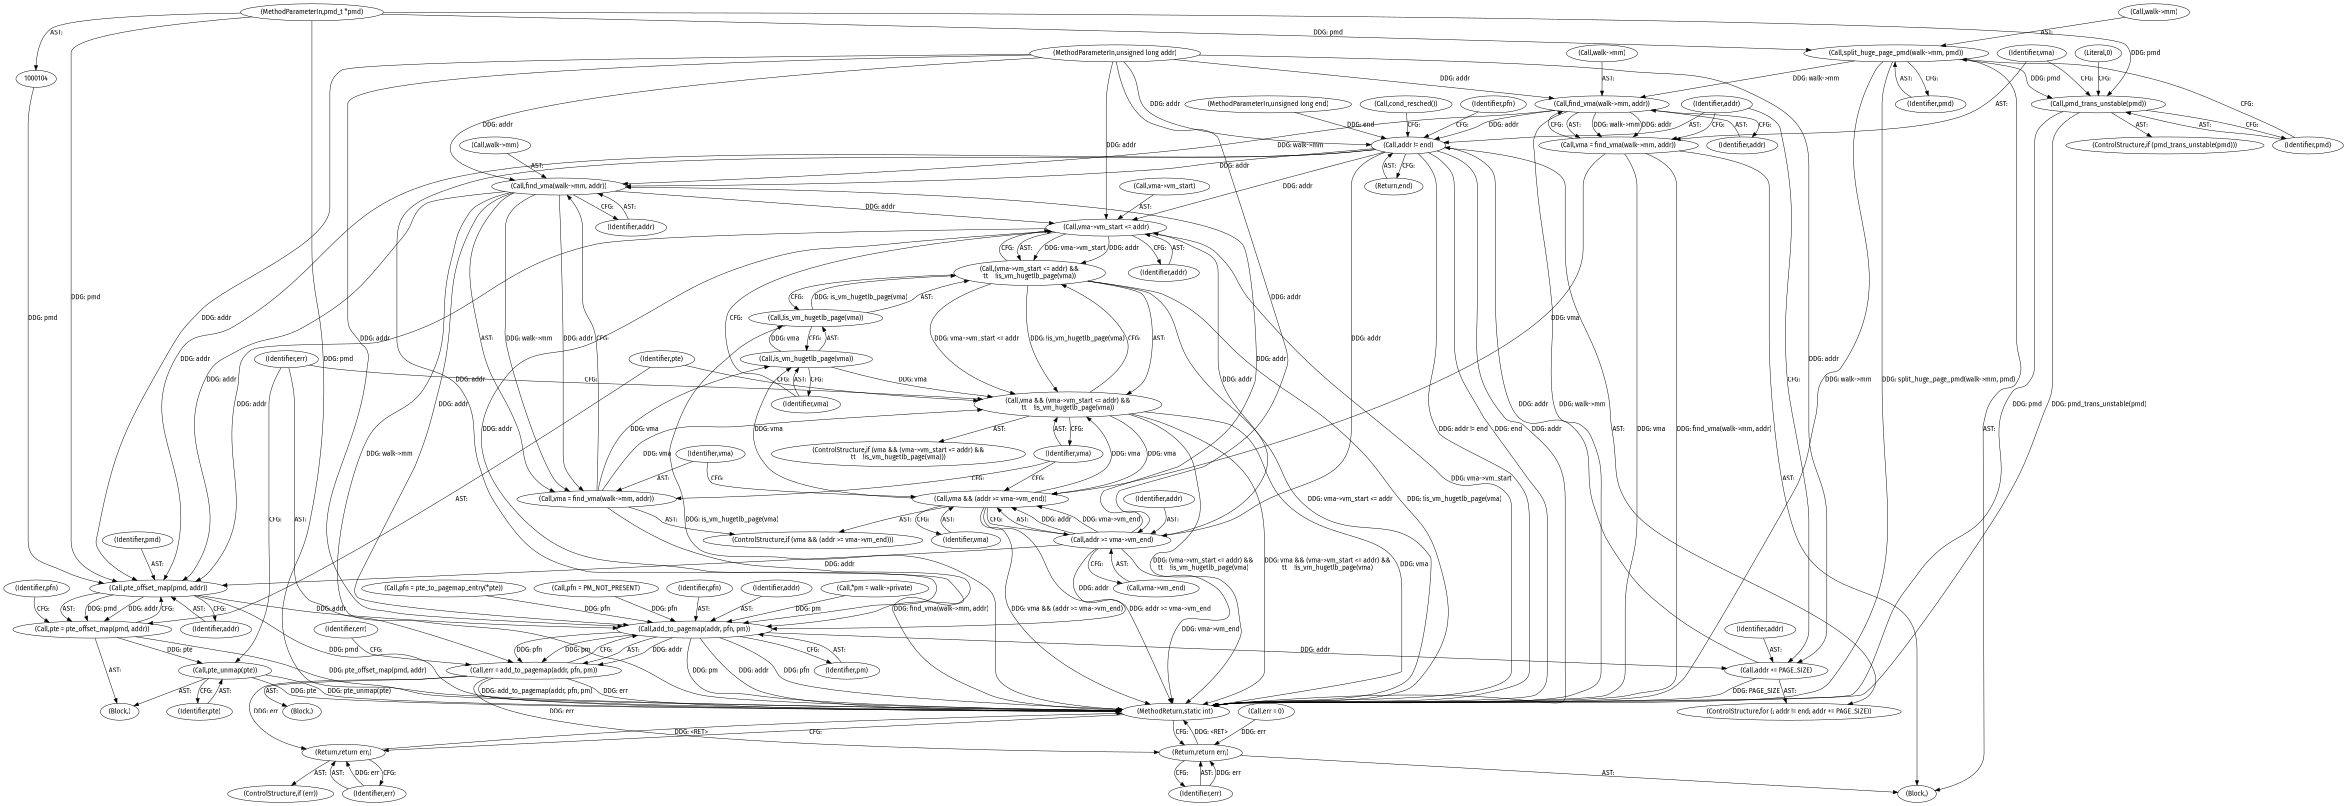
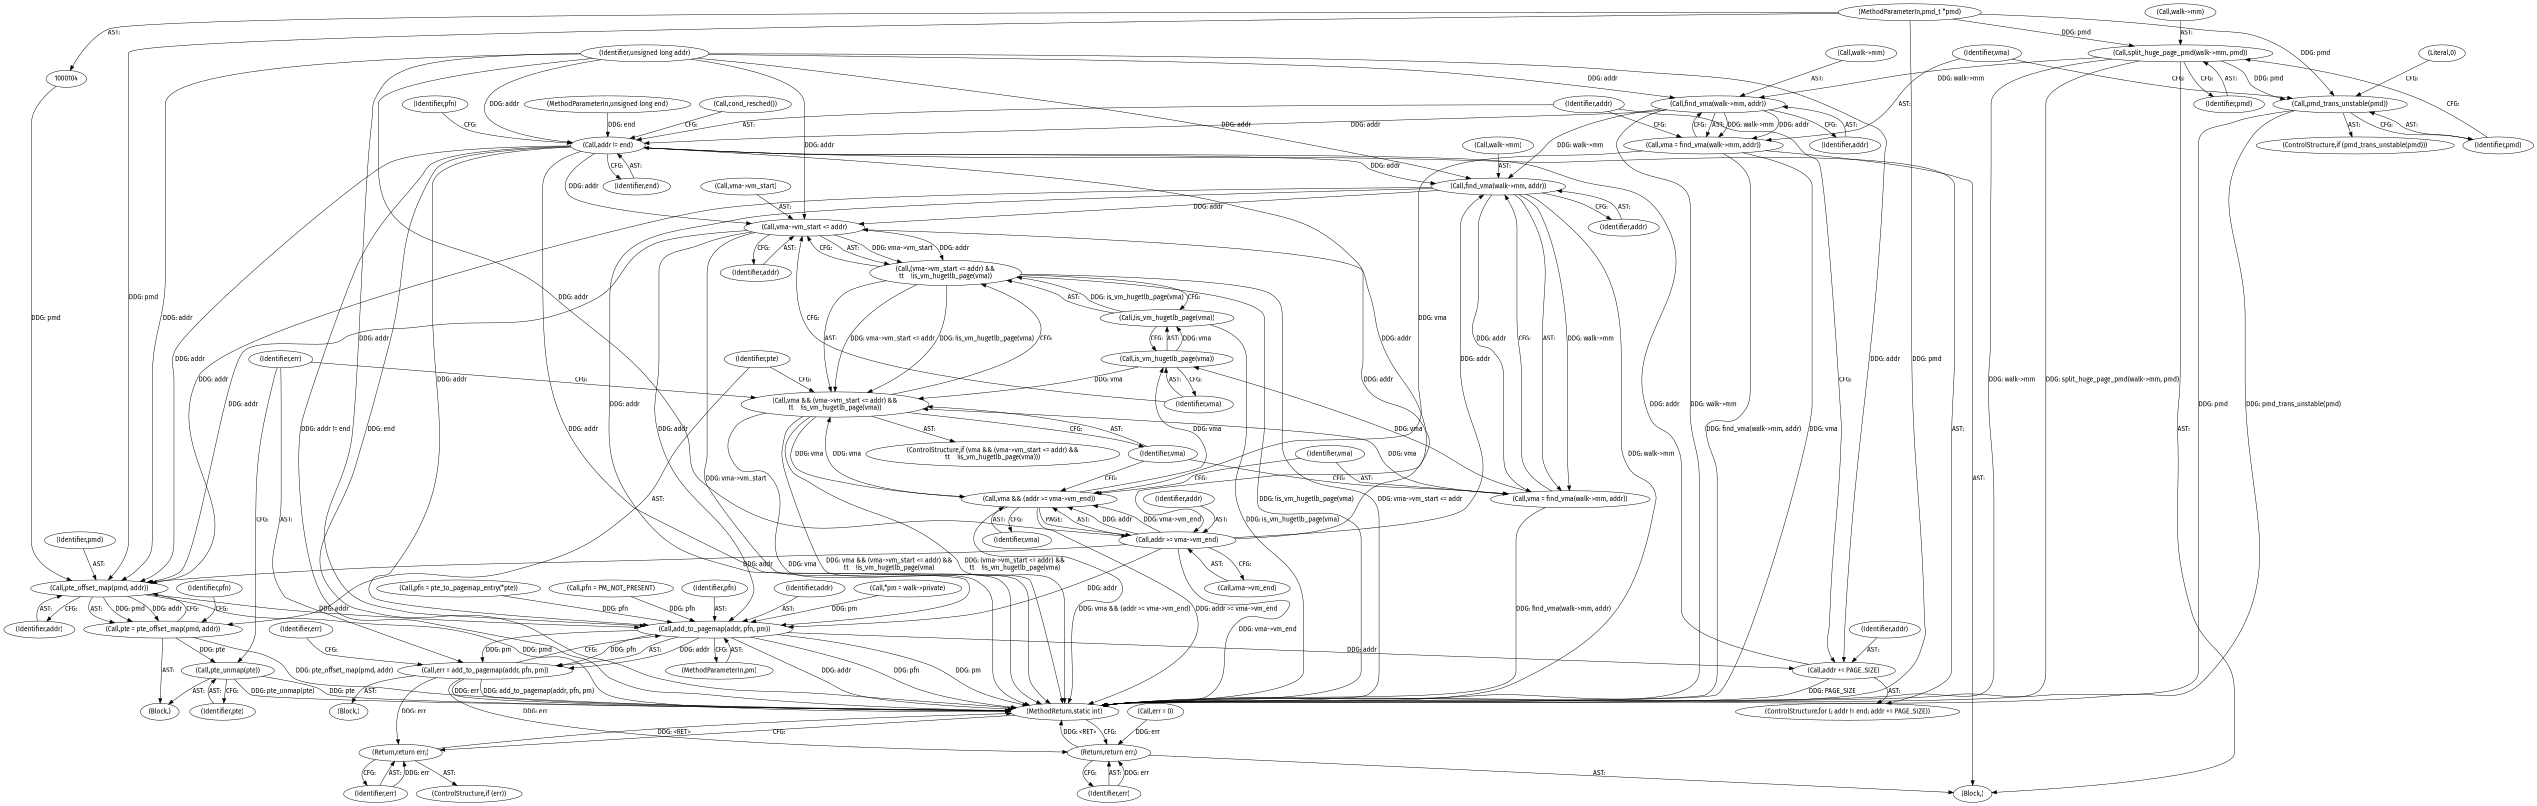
node "(MethodParameterIn,unsigned long addr)": label "(MethodParameterIn,unsigned long addr)" -> "(Identifier,unsigned long addr)"
node "(Return,end)": label "(Return,end)" -> "(Identifier,end)"
edge "(Call,vma && (addr >= vma->vm_end))" -> "(Call,addr >= vma->vm_end)": label "CFG: " -> "PAGE: "
node "(ControlStructure,if (vma && (addr >= vma->vm_end)))": removed
node "(Identifier,pm)": label "(Identifier,pm)" -> "(MethodParameterIn,pm)"
